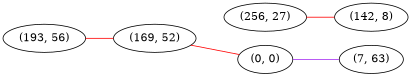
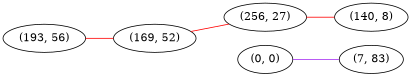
node "(142, 8)": label "(142, 8)" -> "(140, 8)"
edge "(169, 52)" -- "(0, 0)": now "(169, 52)" -- "(256, 27)"
node "(7, 63)": label "(7, 63)" -> "(7, 83)"
